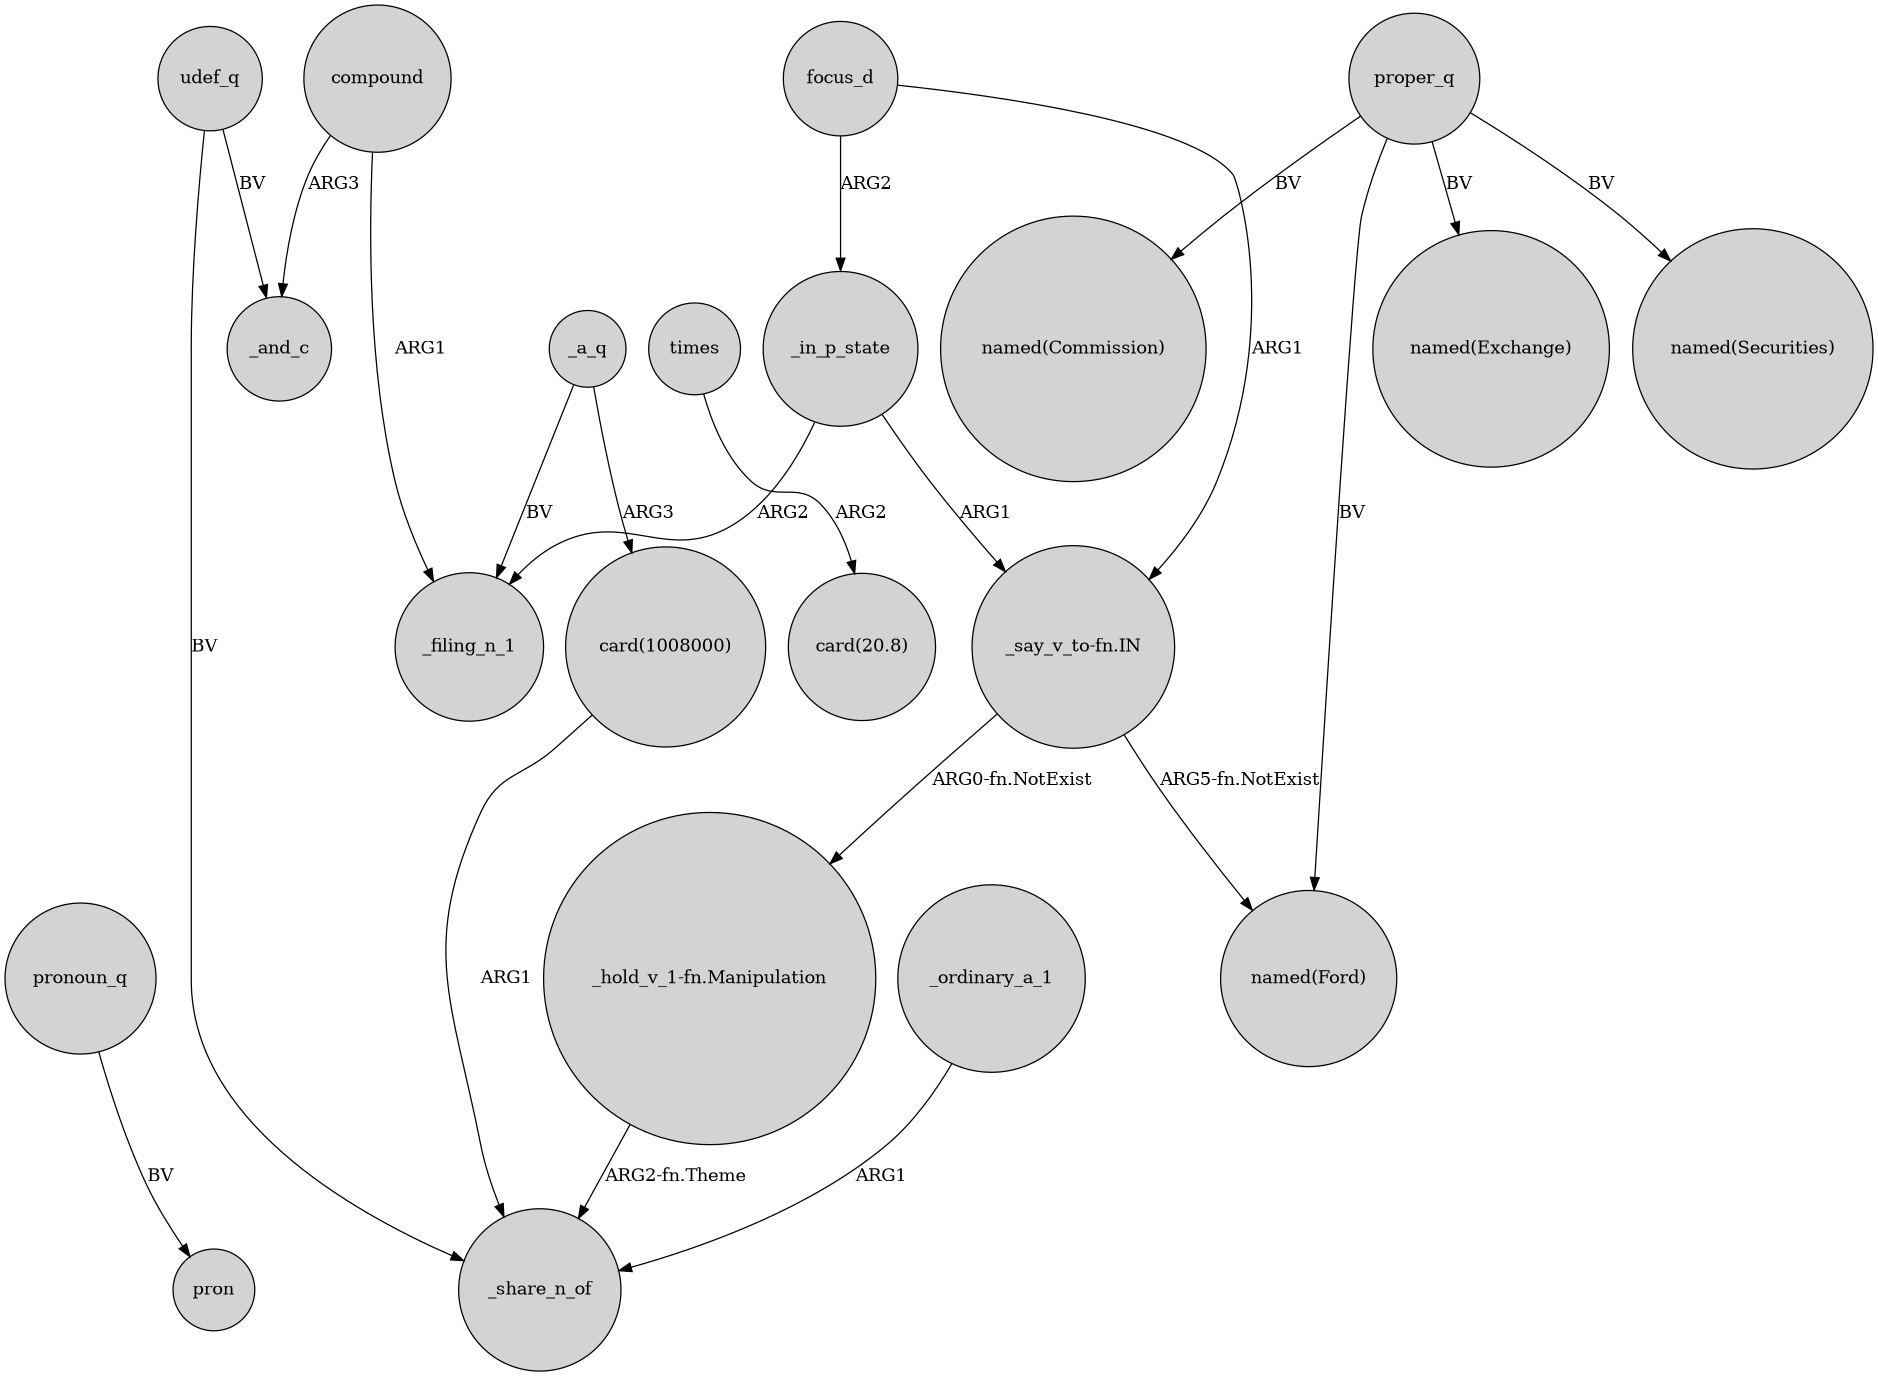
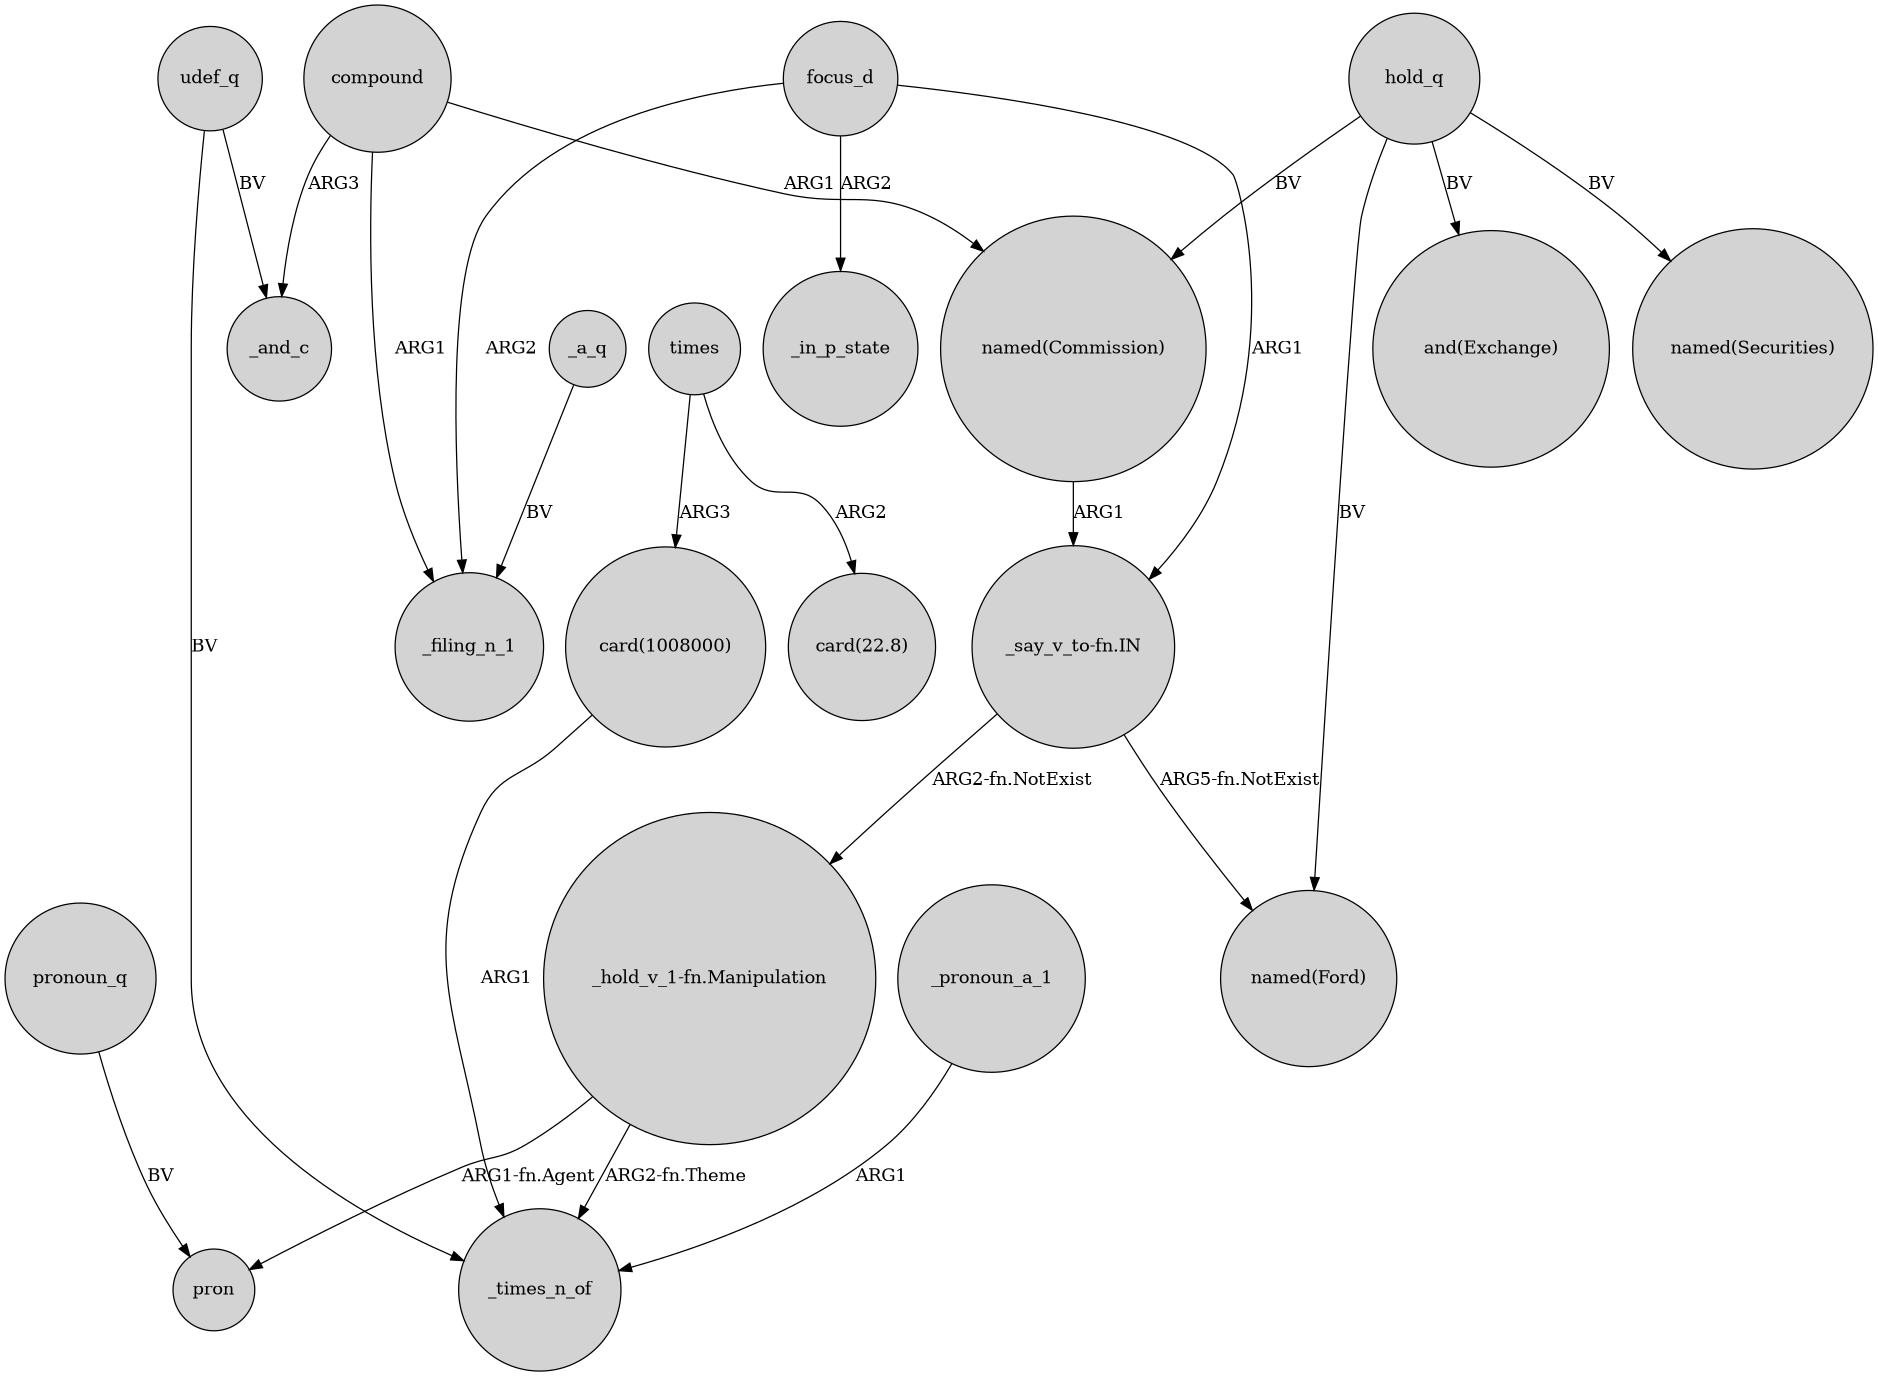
node "proper_q": label "proper_q" -> "hold_q"
edge "compound" -> "named(Commission)": added, label "ARG1"
node "named(Exchange)": label "named(Exchange)" -> "and(Exchange)"
edge "_a_q" -> "card(1008000)": now "times" -> "card(1008000)"
edge "_in_p_state" -> "_say_v_to-fn.IN": now "named(Commission)" -> "_say_v_to-fn.IN"
edge "_in_p_state" -> "_filing_n_1": now "focus_d" -> "_filing_n_1"
node "card(20.8)": label "card(20.8)" -> "card(22.8)"
edge "_say_v_to-fn.IN" -> "_hold_v_1-fn.Manipulation": label "ARG0-fn.NotExist" -> "ARG2-fn.NotExist"
node "_ordinary_a_1": label "_ordinary_a_1" -> "_pronoun_a_1"
edge "_hold_v_1-fn.Manipulation" -> "pron": added, label "ARG1-fn.Agent"
node "_share_n_of": label "_share_n_of" -> "_times_n_of"
